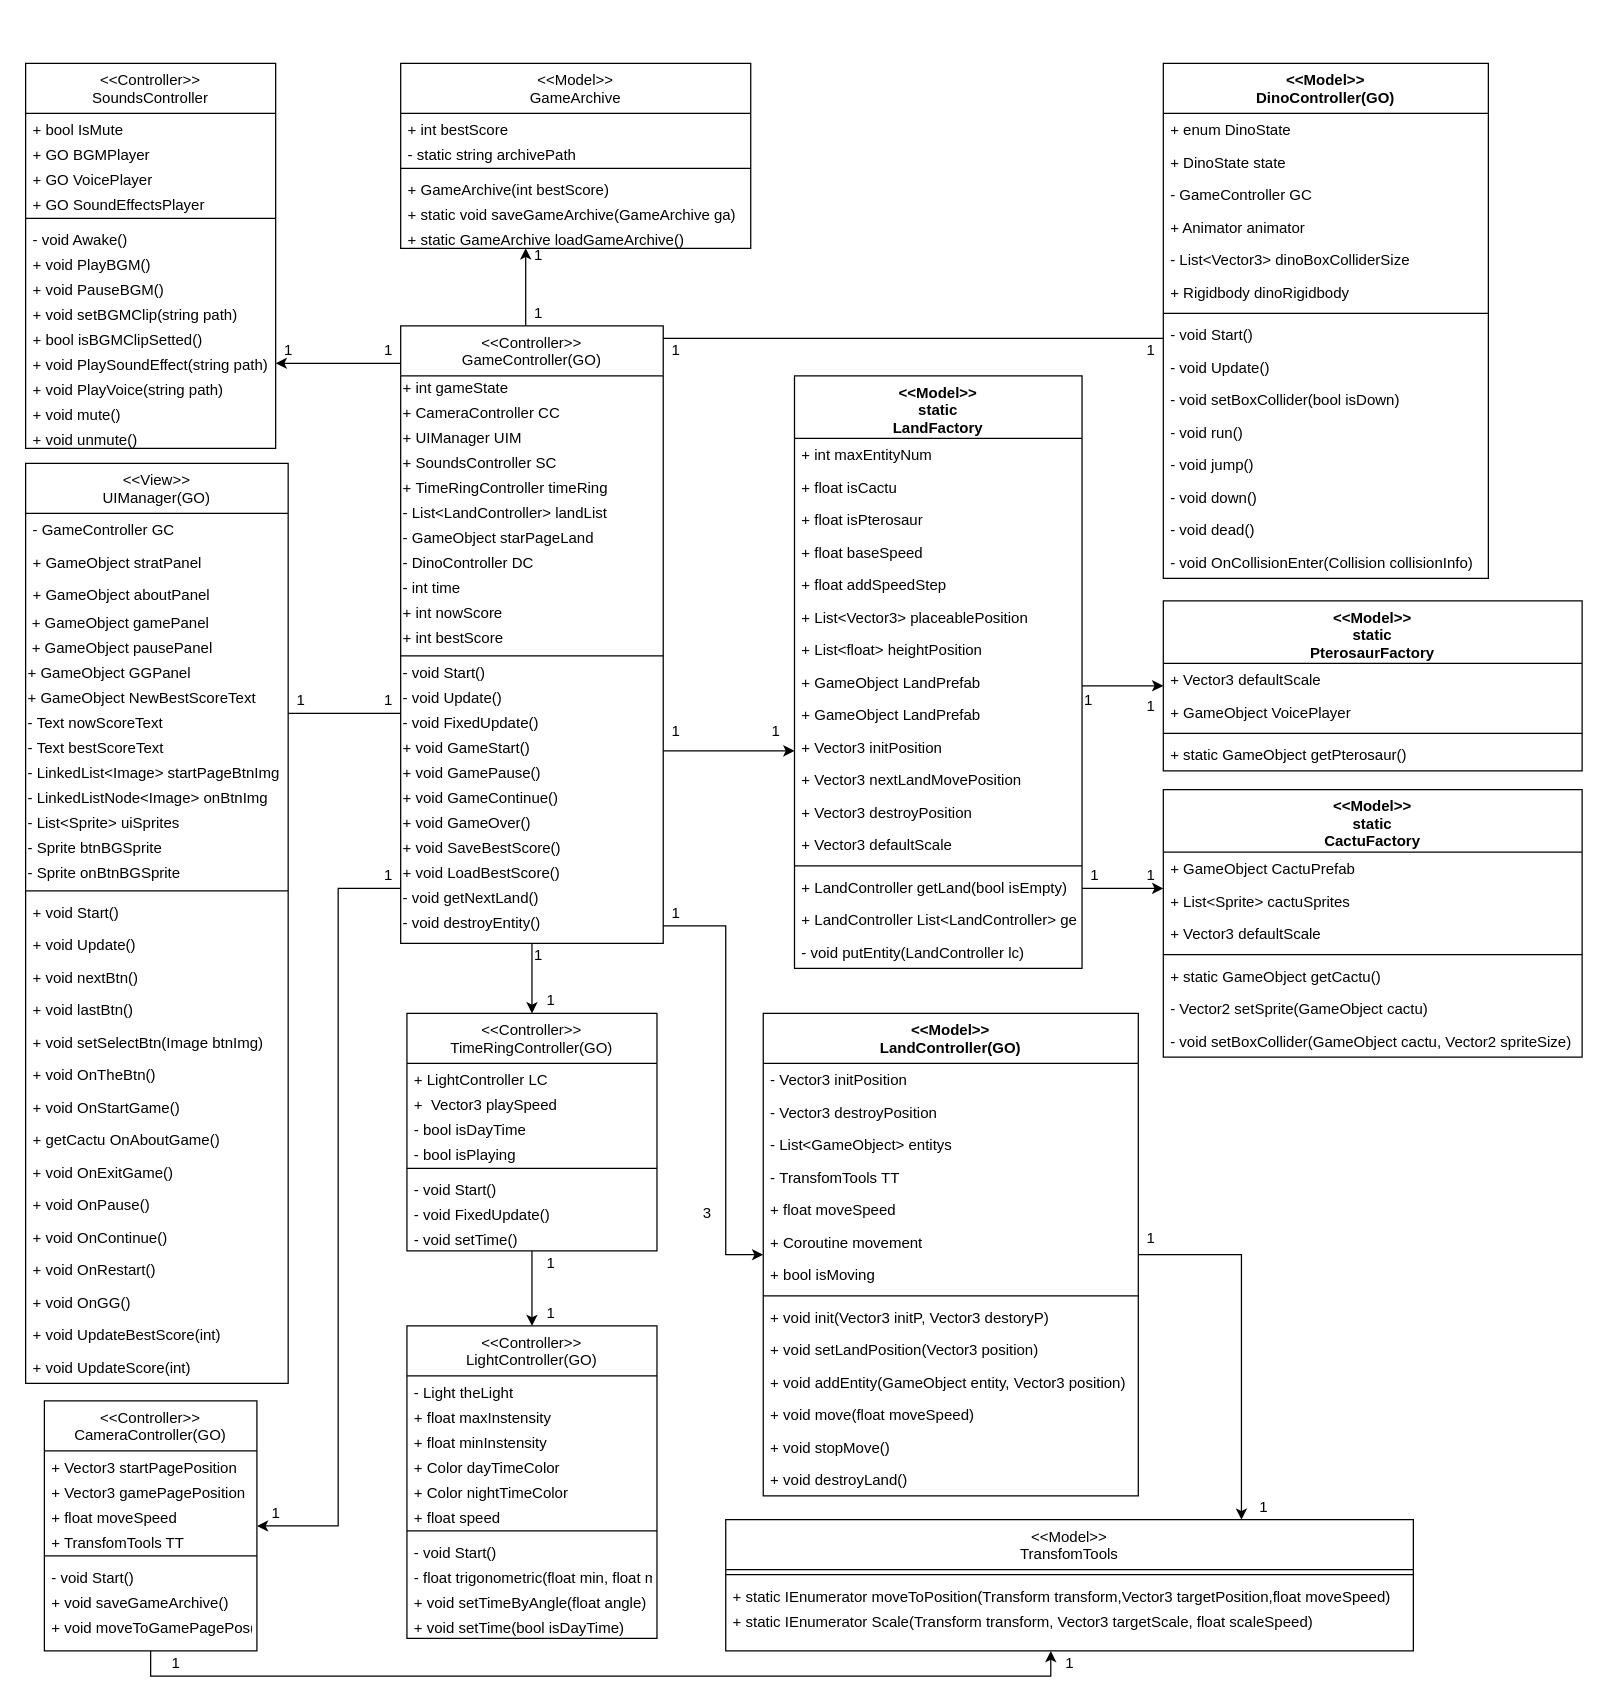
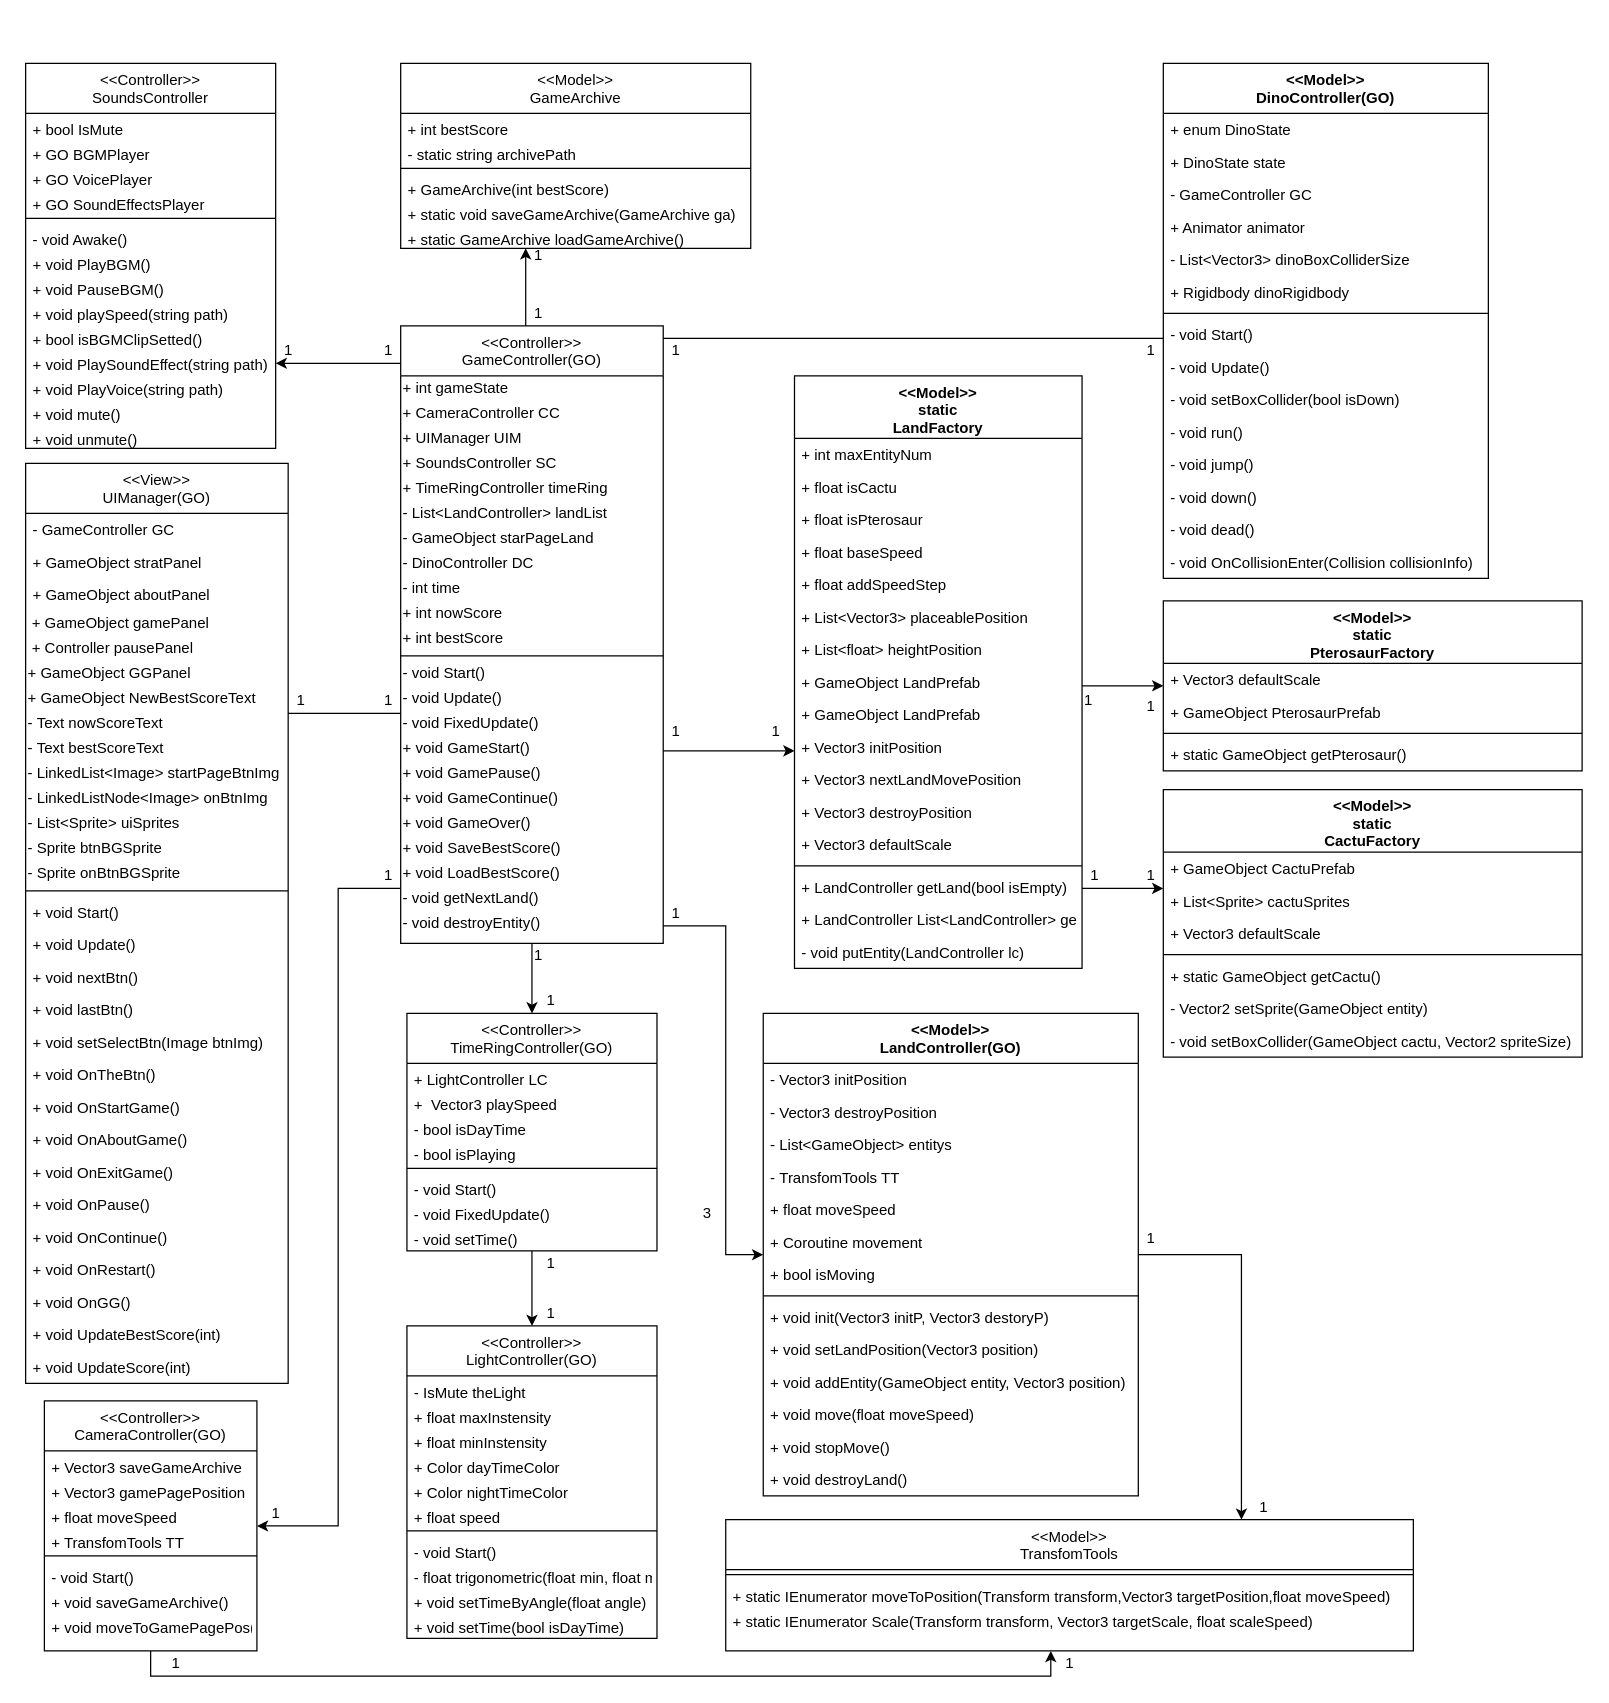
node "+ void setBGMClip(string path)": label "+ void setBGMClip(string path)" -> "+ void playSpeed(string path)"
node "+ GameObject pausePanel": label "+ GameObject pausePanel" -> "+ Controller pausePanel"
node "+ GameObject VoicePlayer": label "+ GameObject VoicePlayer" -> "+ GameObject PterosaurPrefab"
node "- Vector2 setSprite(GameObject cactu)": label "- Vector2 setSprite(GameObject cactu)" -> "- Vector2 setSprite(GameObject entity)"
node "+ getCactu OnAboutGame()": label "+ getCactu OnAboutGame()" -> "+ void OnAboutGame()"
node "- Light theLight": label "- Light theLight" -> "- IsMute theLight"
node "+ Vector3 startPagePosition": label "+ Vector3 startPagePosition" -> "+ Vector3 saveGameArchive"
